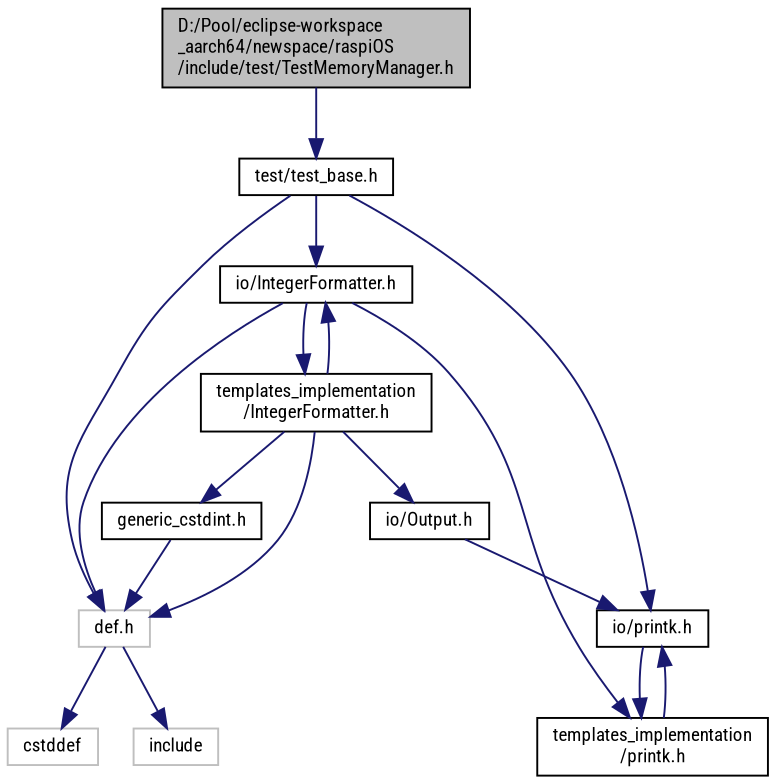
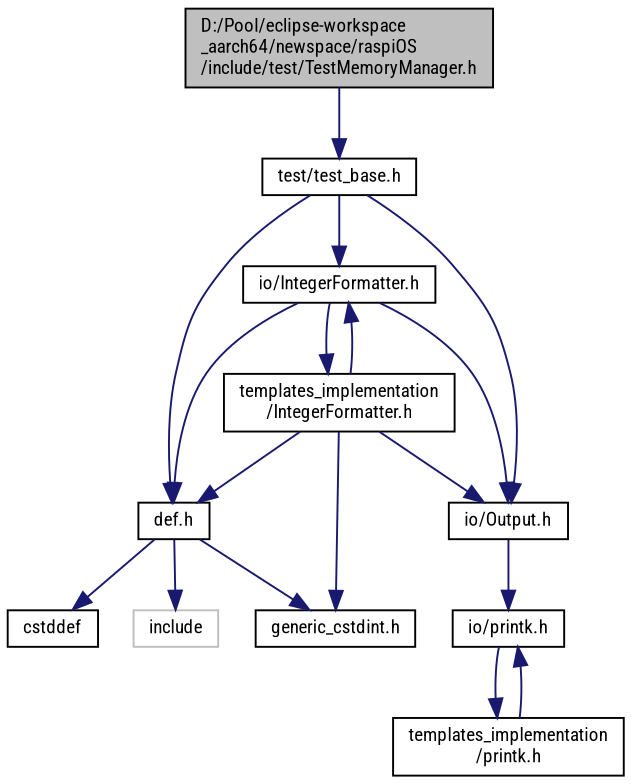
edge "test/test_base.h" -> "io/printk.h": now "test/test_base.h" -> "io/Output.h"
edge "io/IntegerFormatter.h" -> "templates_implementation /printk.h": now "io/IntegerFormatter.h" -> "io/Output.h"
edge "generic_cstdint.h" -> "def.h": reversed
node "def.h": color grey75 -> black
node "cstddef": color grey75 -> black
